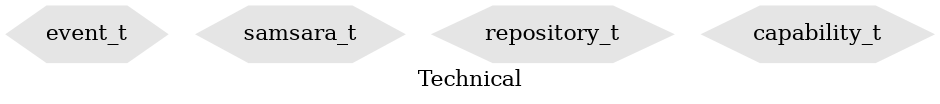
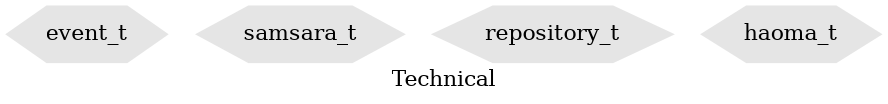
node "haoma_t": added
node "capability_t": removed
